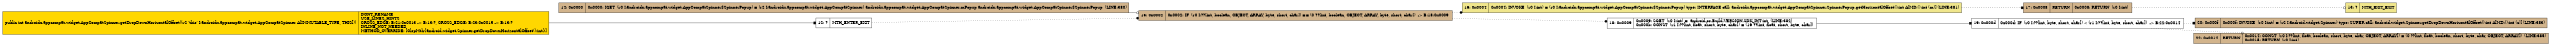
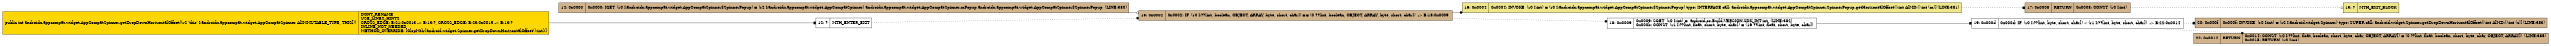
node "17: 0x0008": text "0x0008: RETURN  (r0 I:int)" -> "0x0008: CONST  (r0 I:int)"
node "13: ?": text "MTH_EXIT_EXIT" -> "MTH_EXIT_BLOCK"
edge "15: 0x0002" -> "16: 0x0004": style dotted -> solid
edge "19: 0x000d" -> "22: 0x0014": arrowhead odot -> dot
